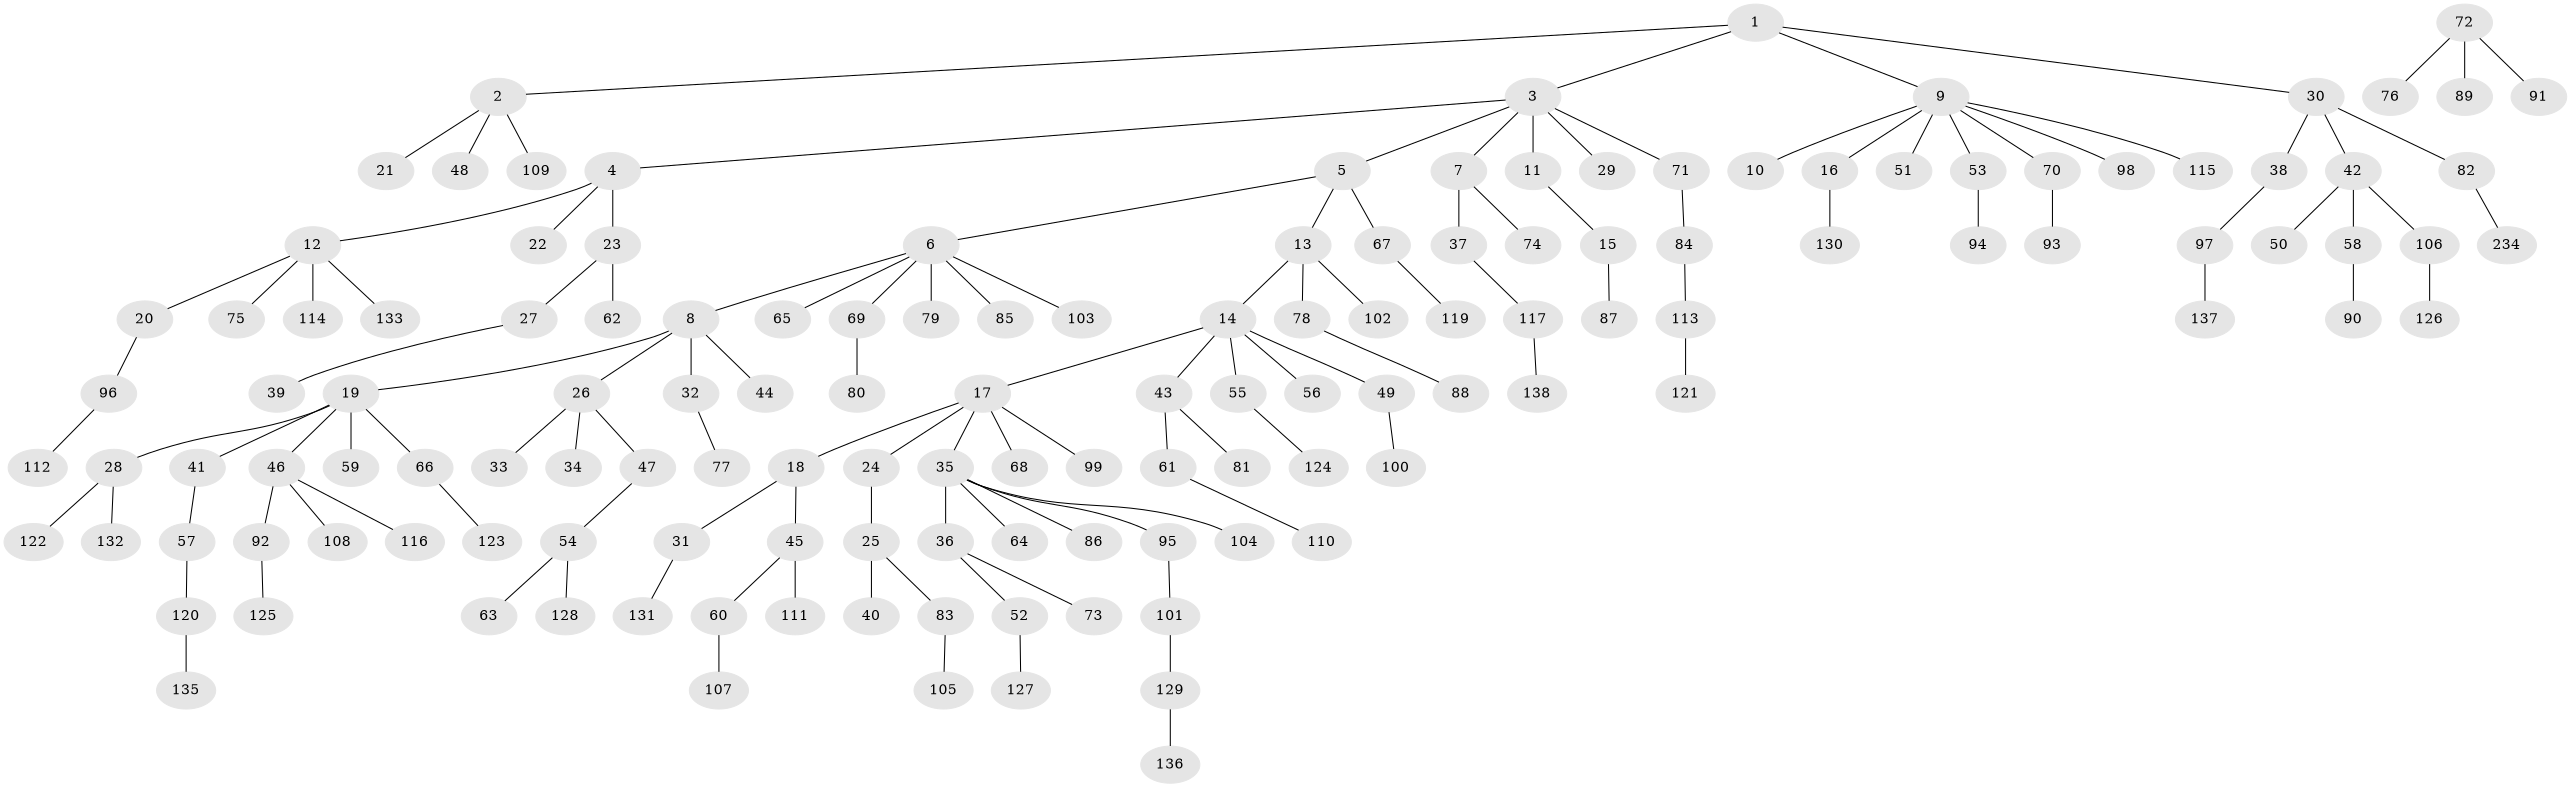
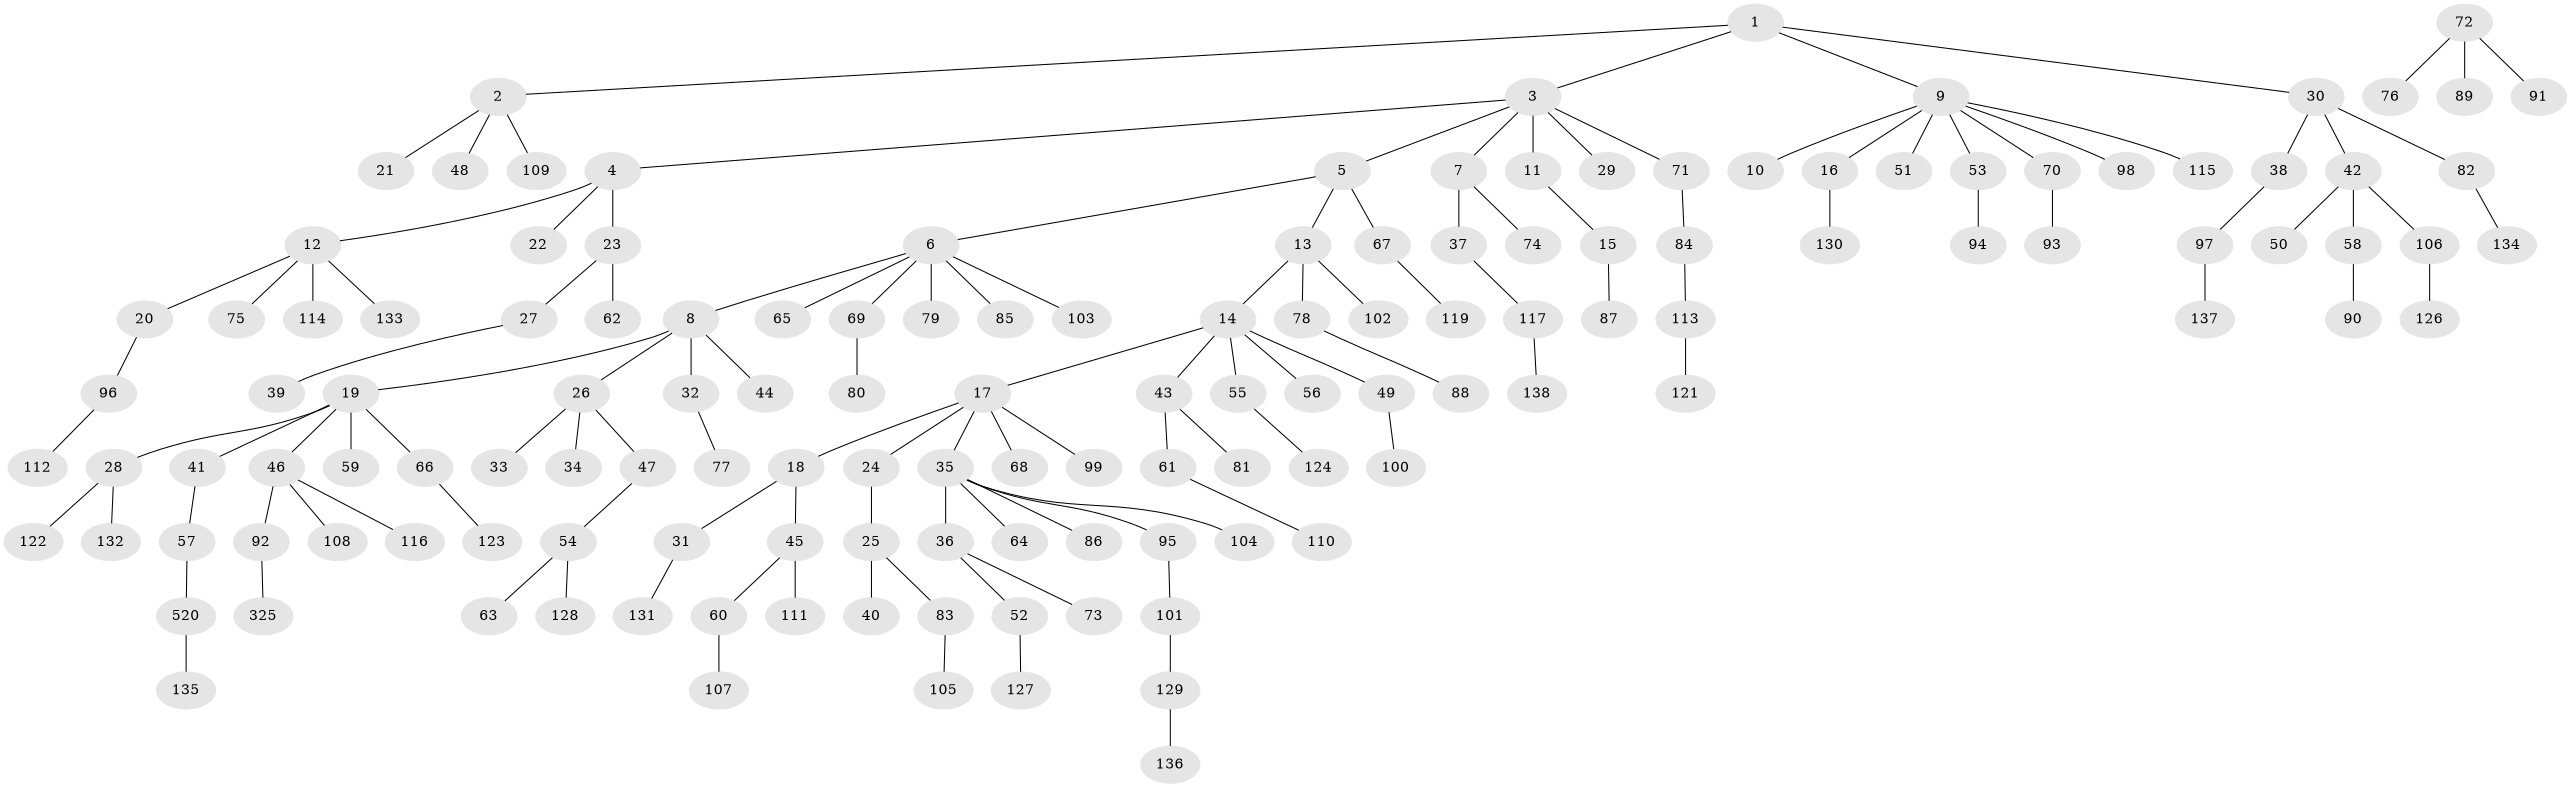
node "234": label "234" -> "134"
node "120": label "120" -> "520"
node "125": label "125" -> "325"
